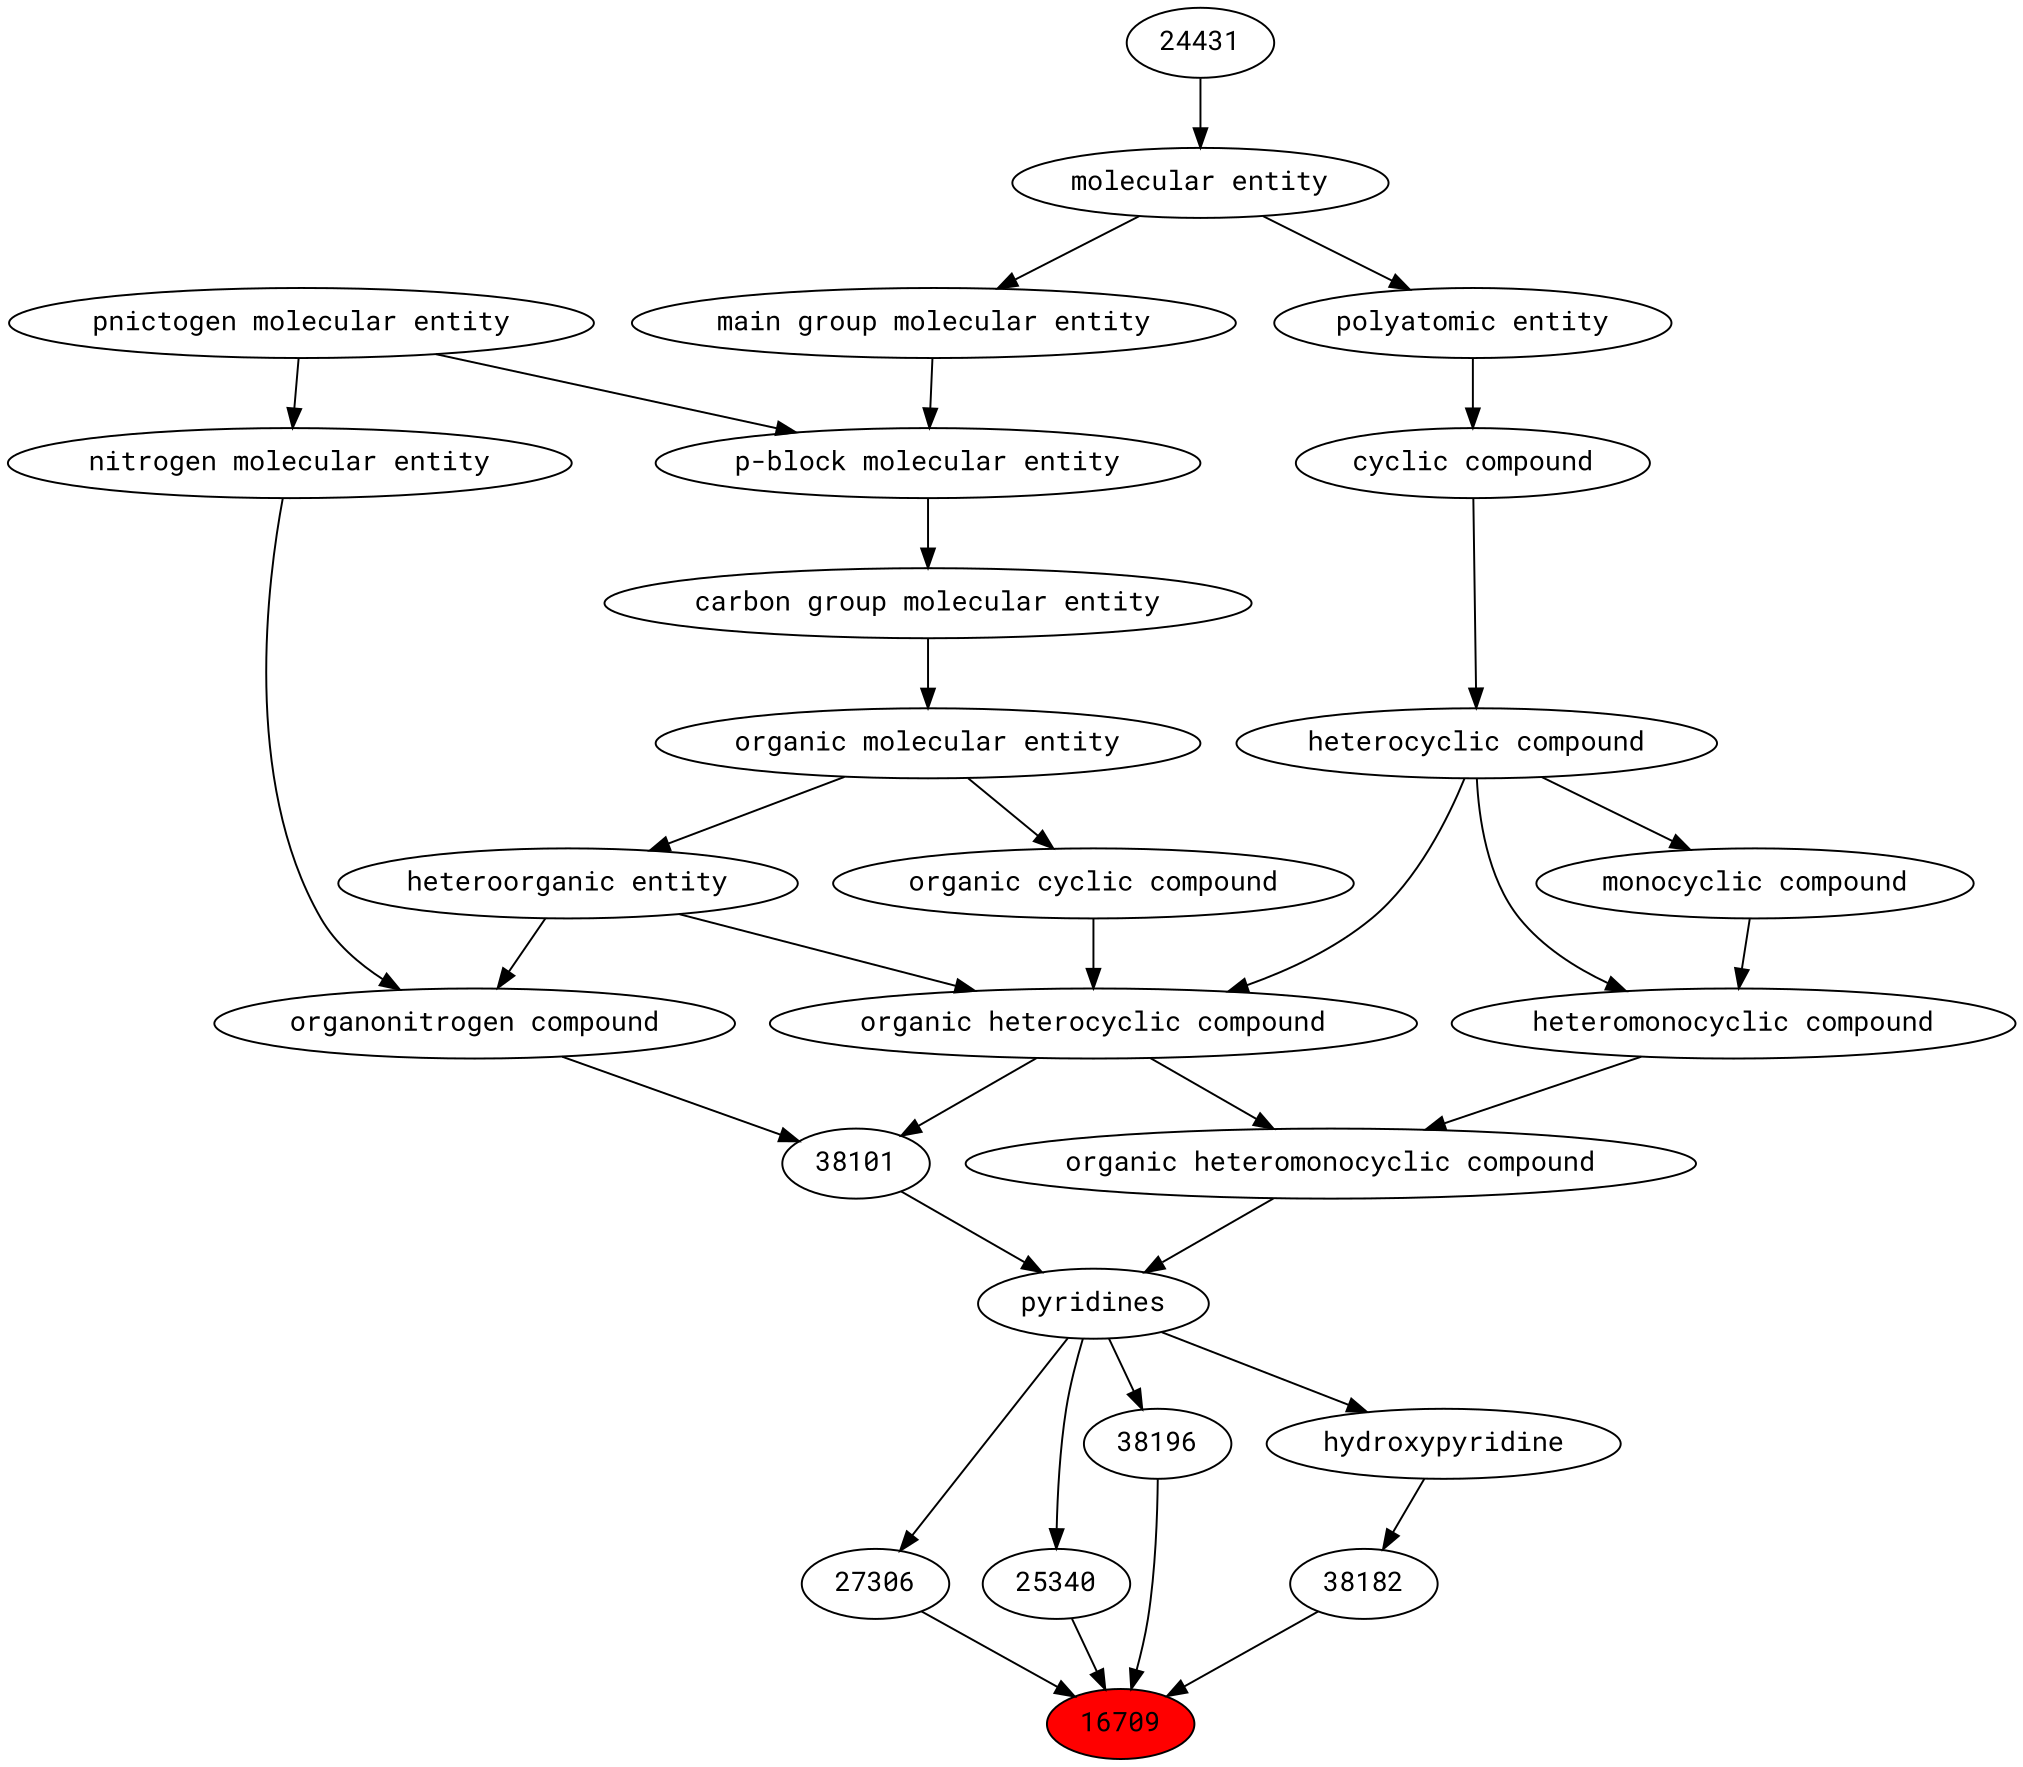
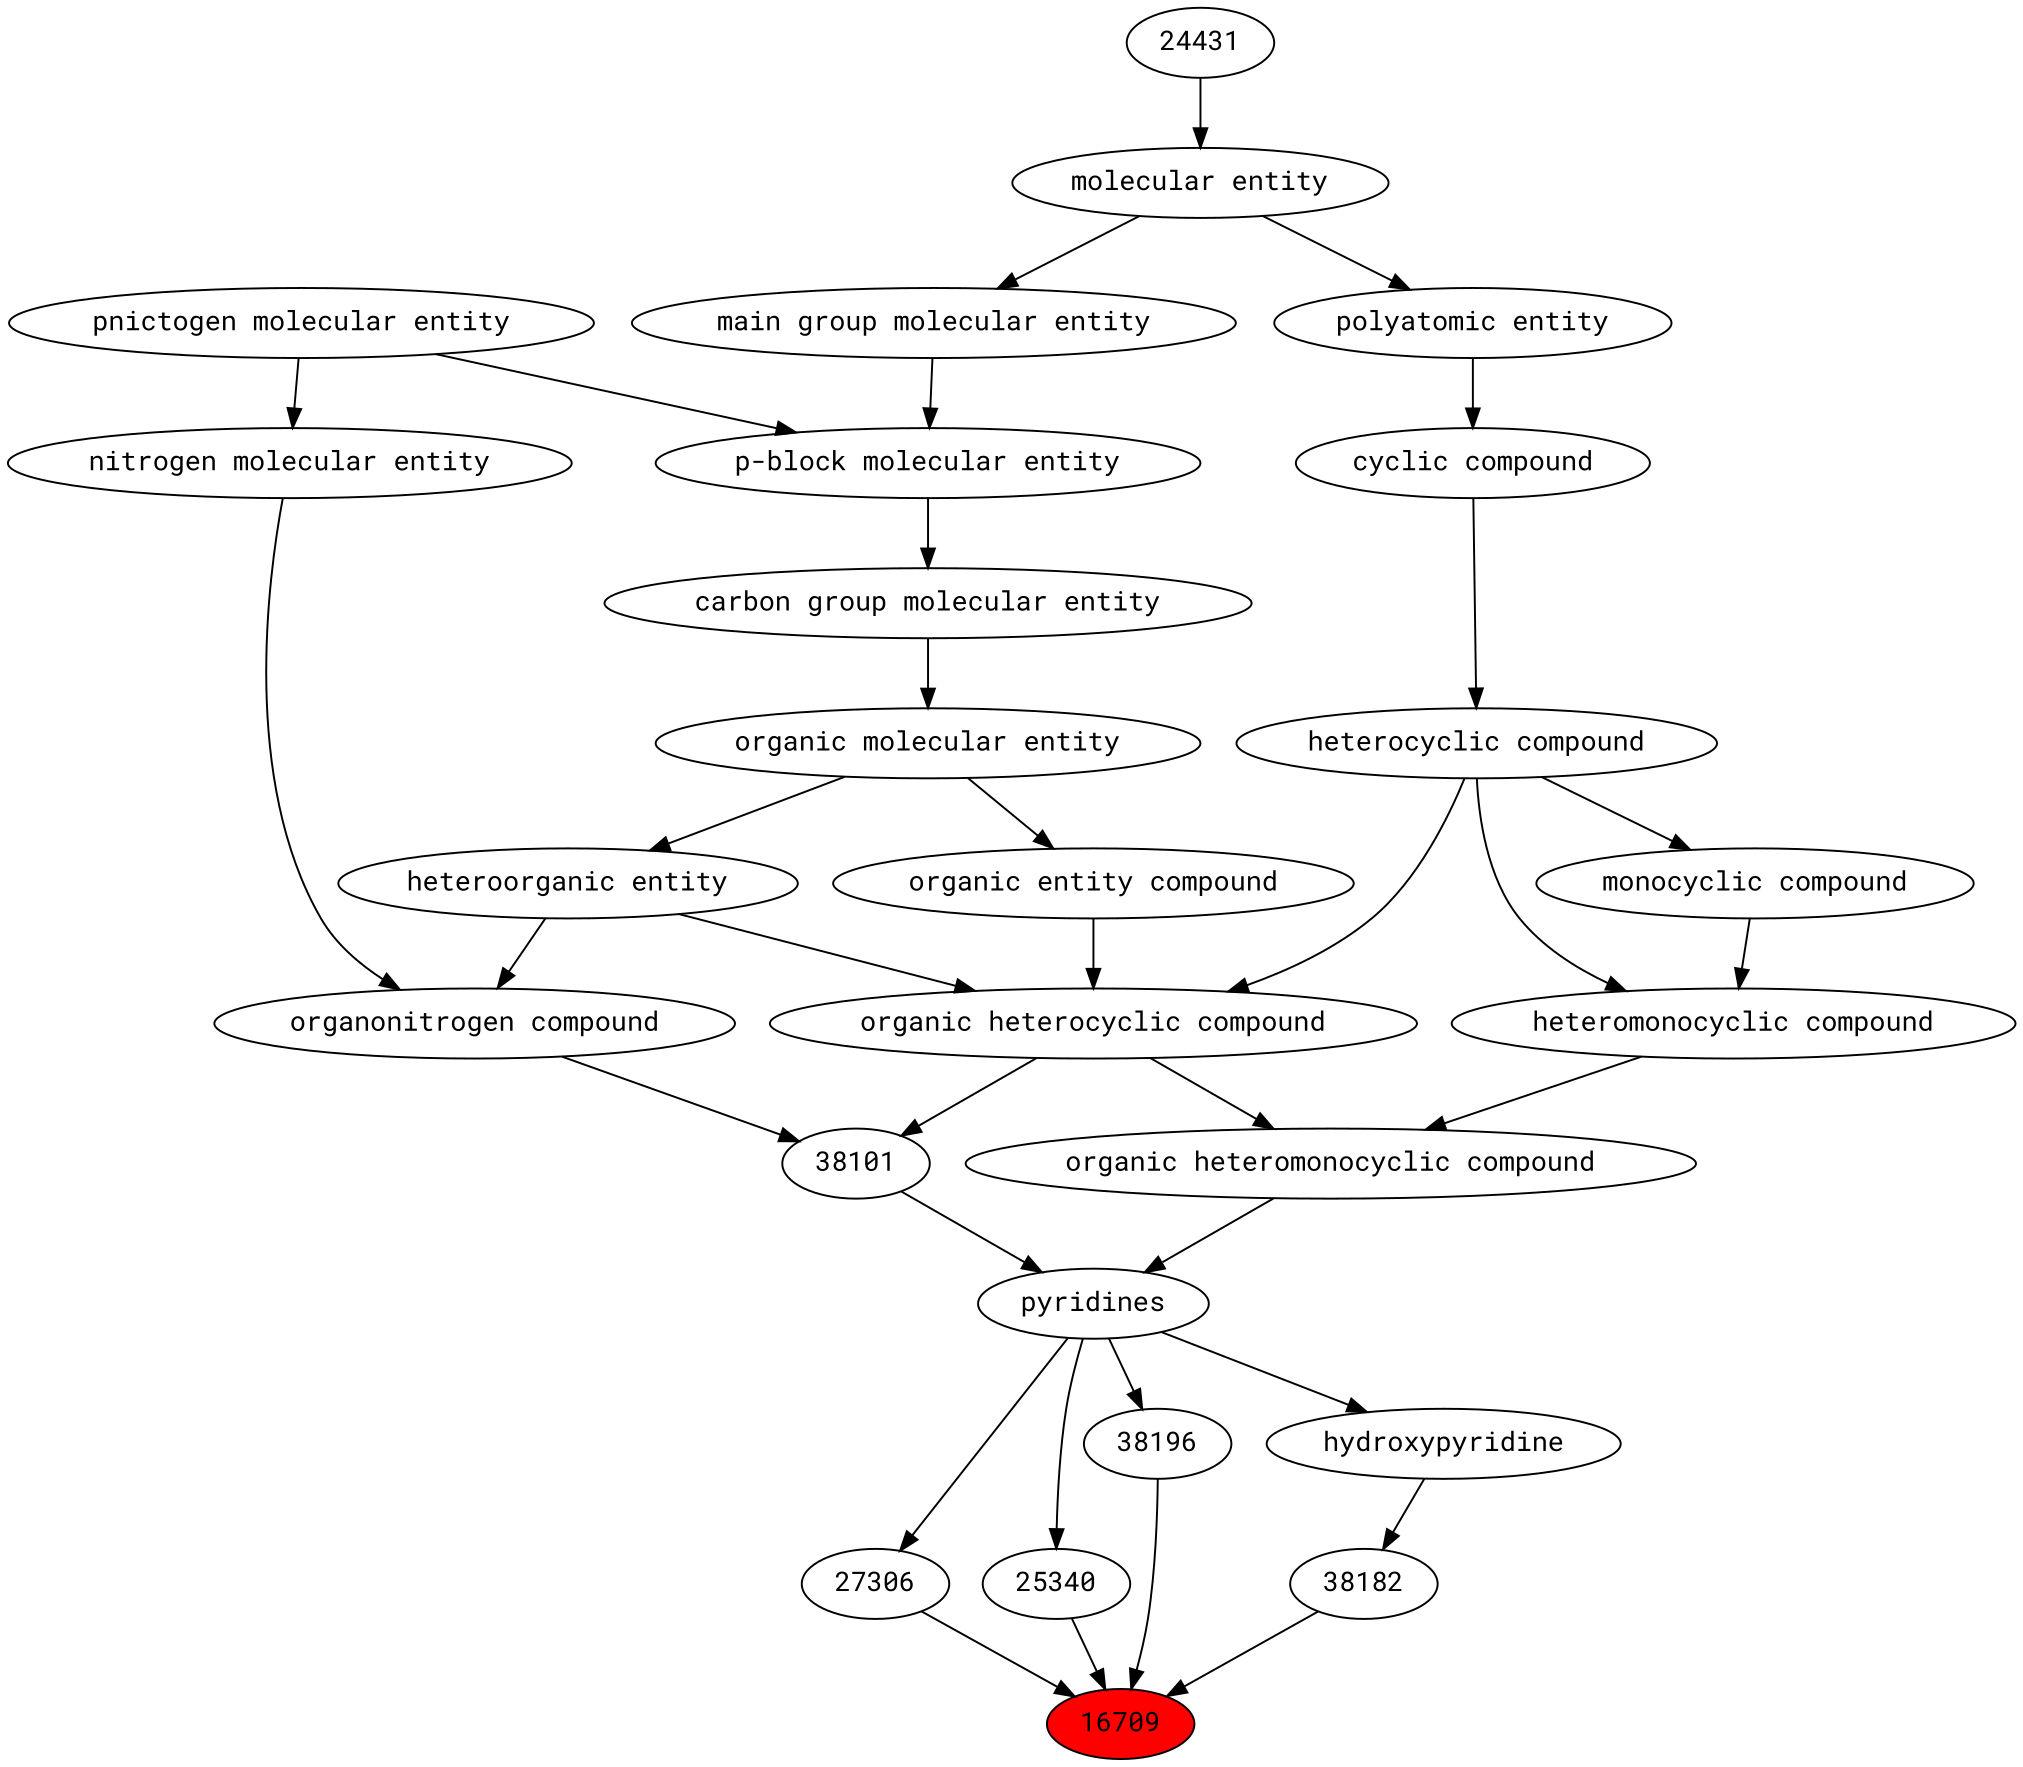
node "organic cyclic compound": label "organic cyclic compound" -> "organic entity compound"
